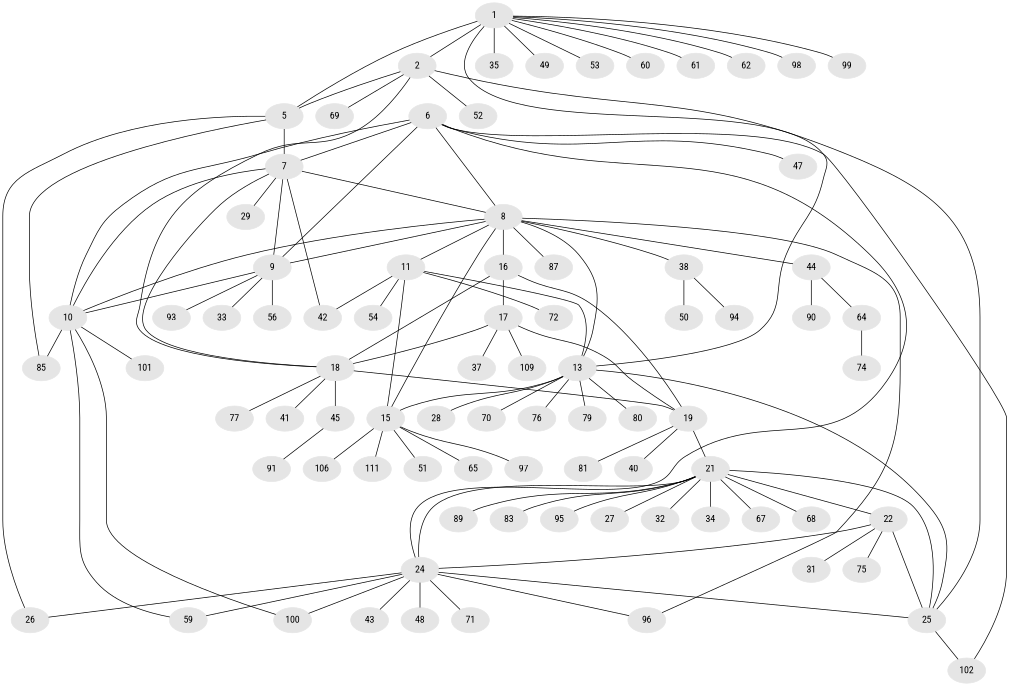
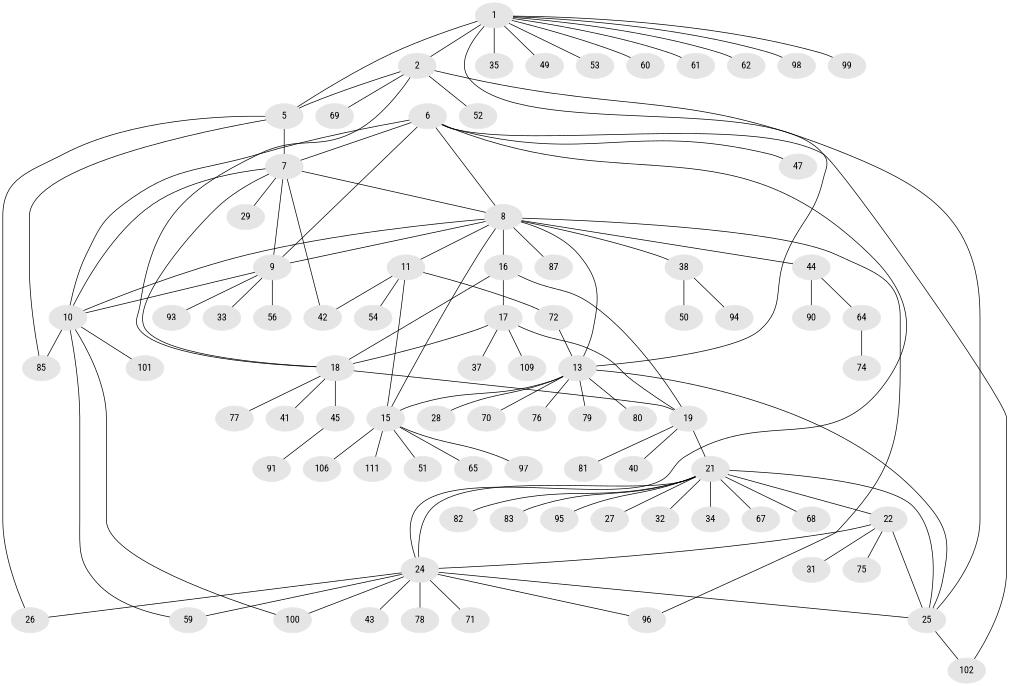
edge "11" -- "13": now "72" -- "13"
node "89": label "89" -> "82"
node "48": label "48" -> "78"
